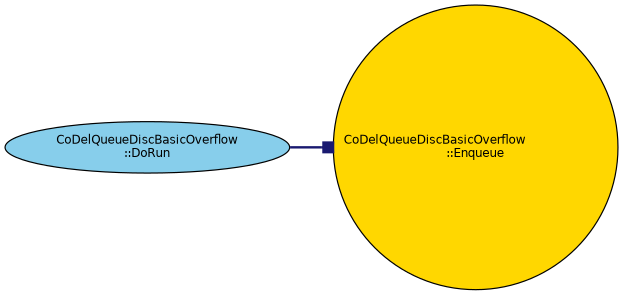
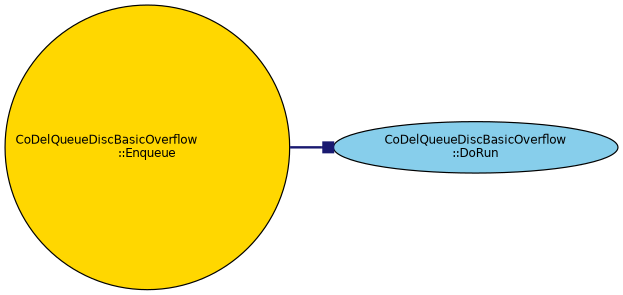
edge "CoDelQueueDiscBasicOverflow ::DoRun" -> "CoDelQueueDiscBasicOverflow ::Enqueue": reversed
